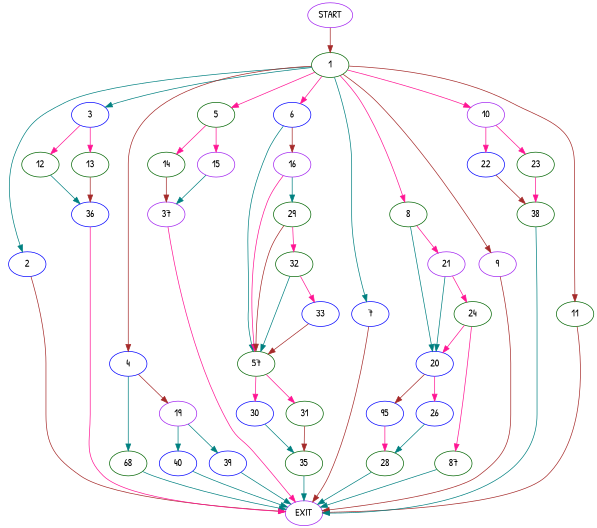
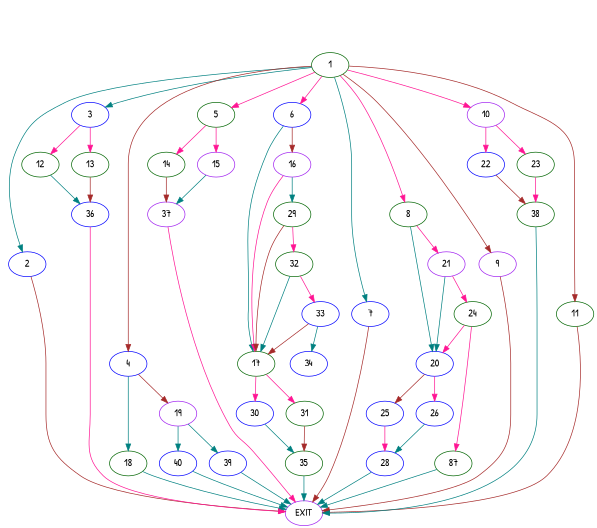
node "START": removed
node "57": label "57" -> "17"
node "34": added
node "95": label "95" -> "25"
node "68": label "68" -> "18"
node "28": color darkgreen -> blue
